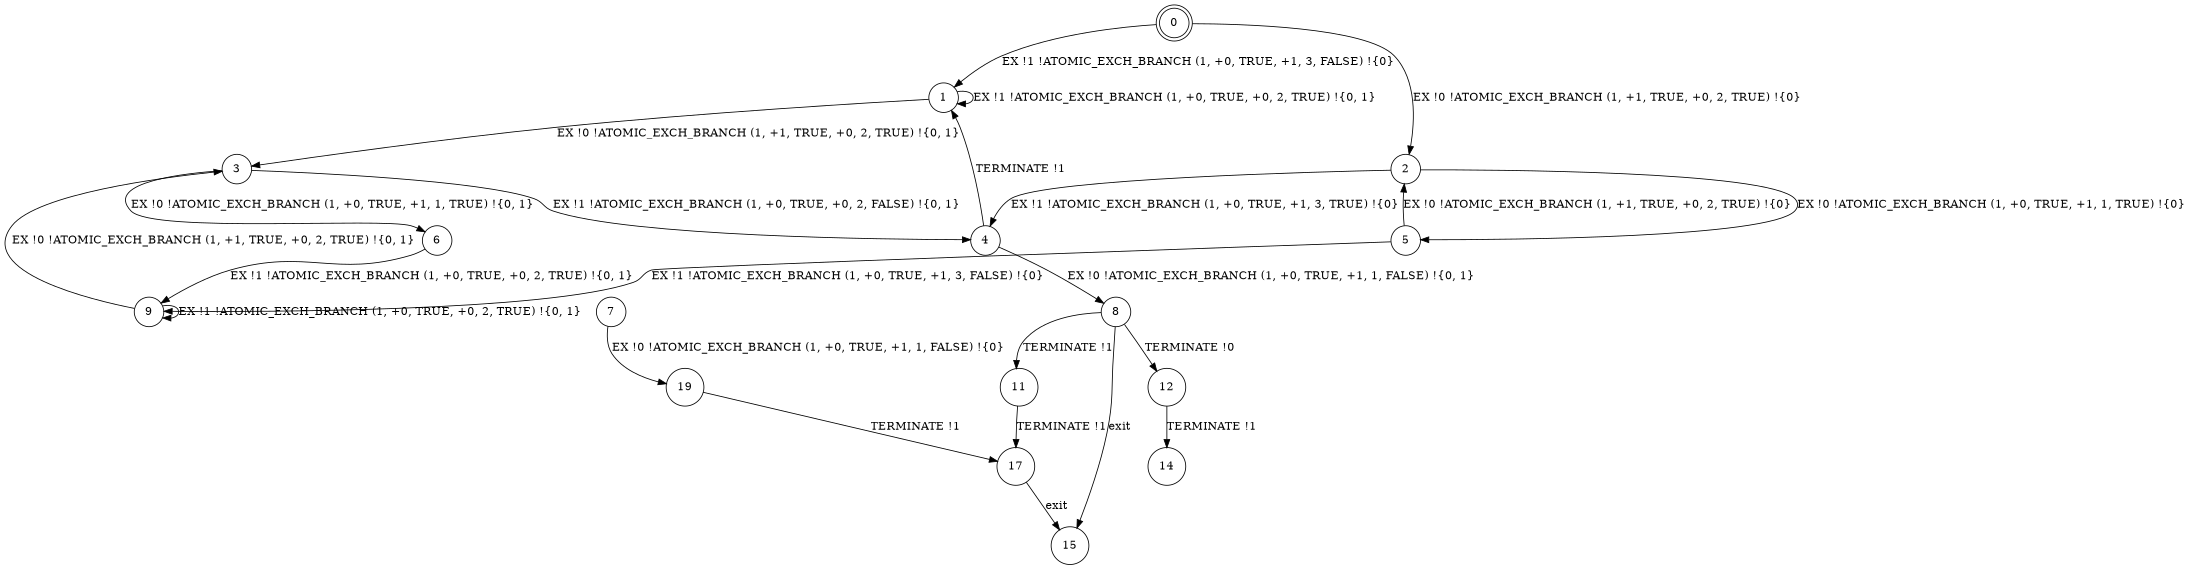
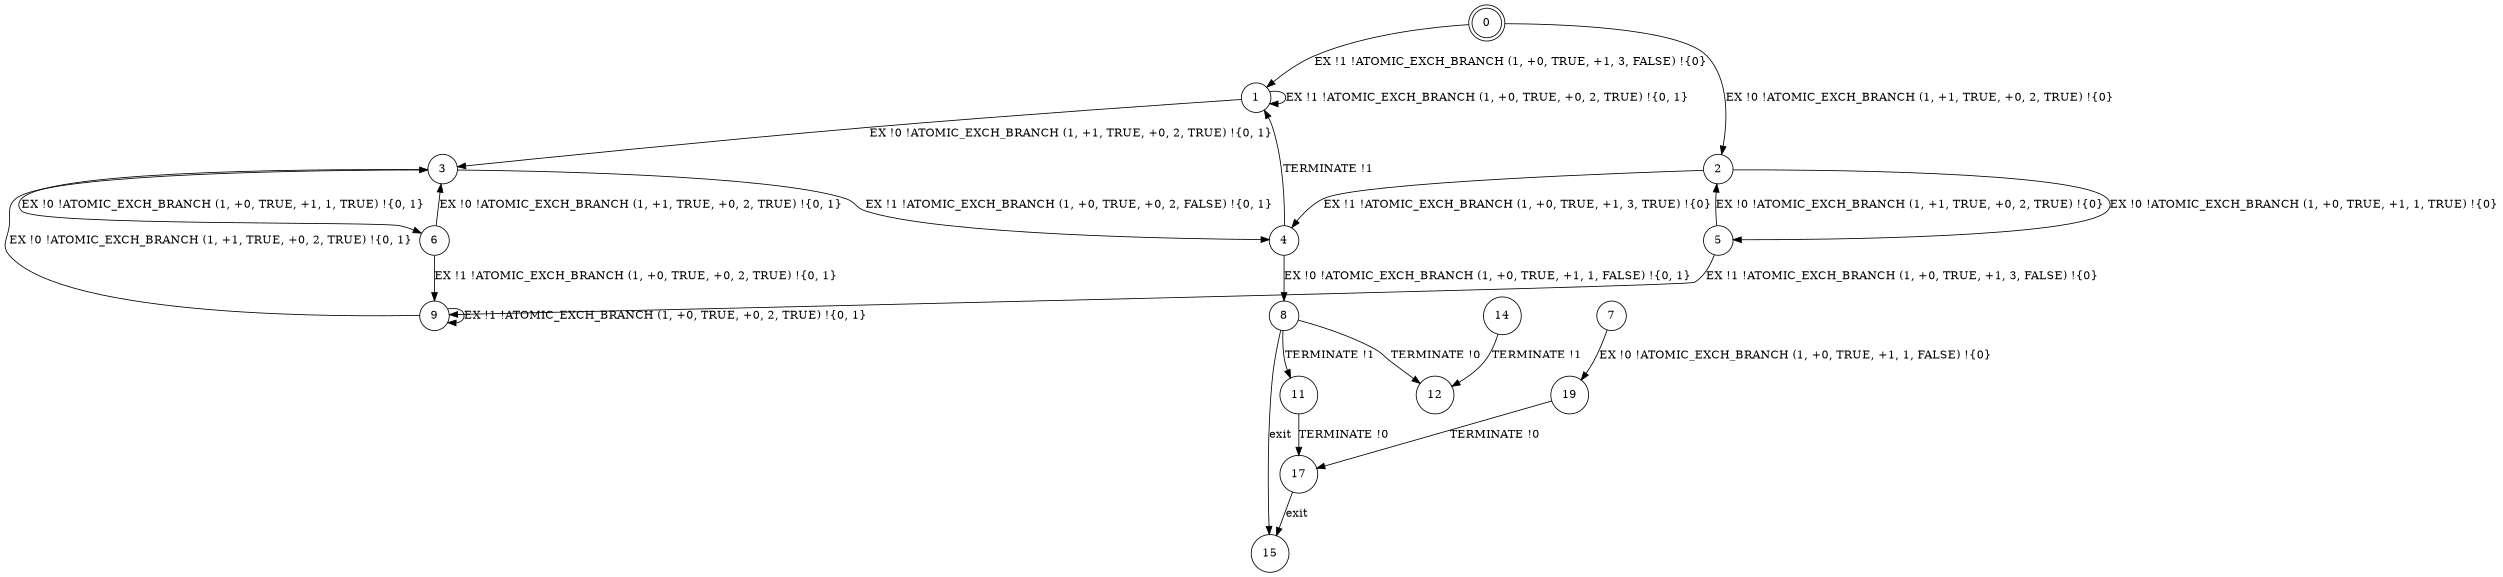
edge "6" -> "3": added, label "EX !0 !ATOMIC_EXCH_BRANCH (1, +1, TRUE, +0, 2, TRUE) !{0, 1}"
edge "12" -> "14": reversed
edge "19" -> "17": label "TERMINATE !1" -> "TERMINATE !0"
edge "11" -> "17": label "TERMINATE !1" -> "TERMINATE !0"
